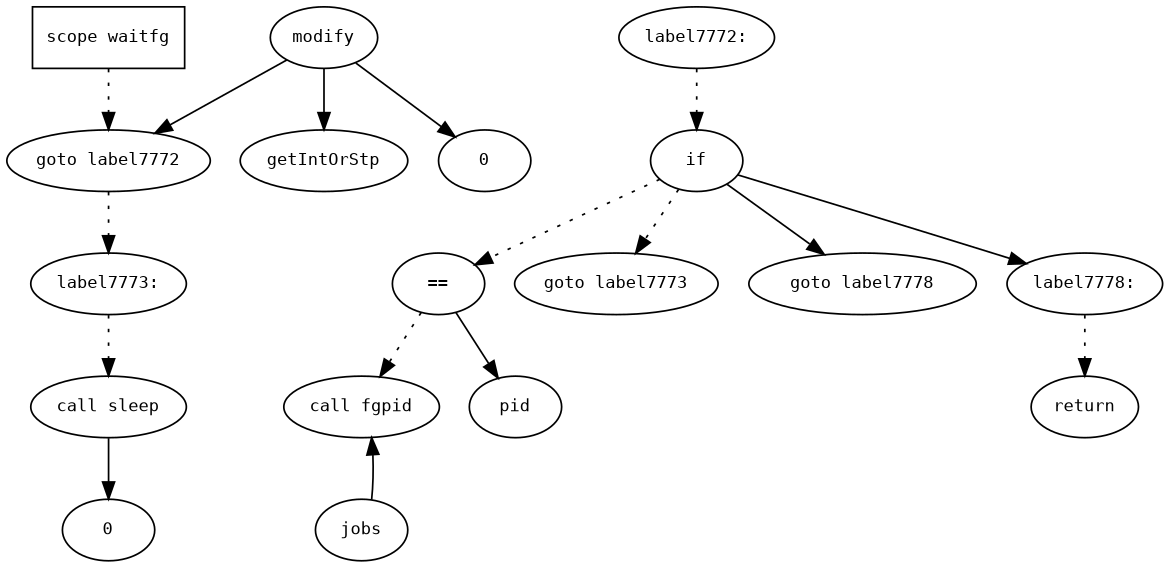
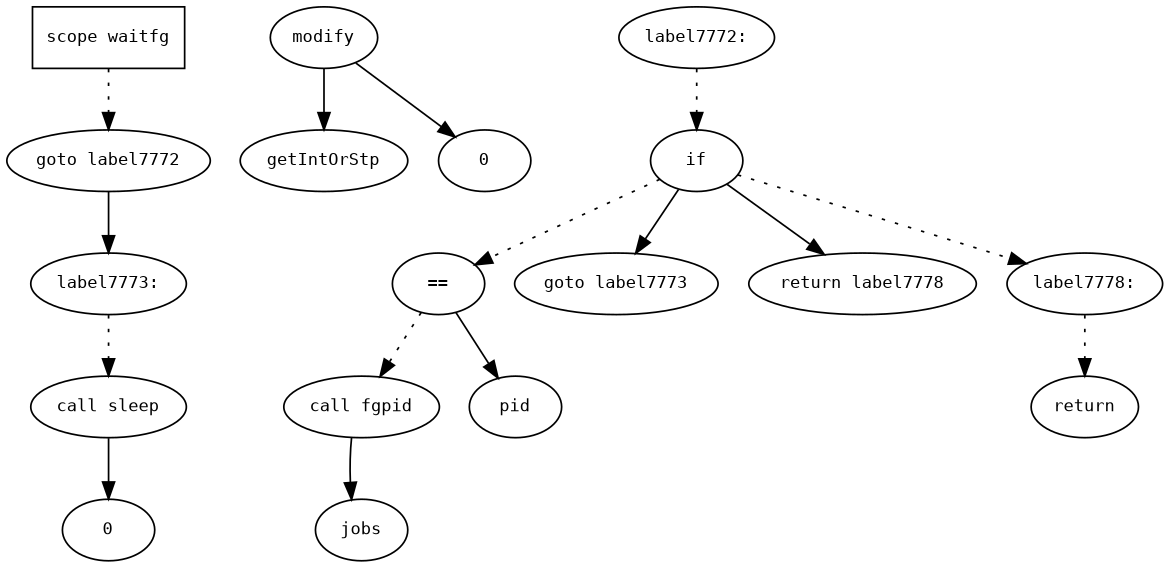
edge "modify" -> "goto label7772": removed
edge "goto label7772" -> "label7773:": style dotted -> solid
edge "if" -> "goto label7773": style dotted -> solid
edge "if" -> "label7778:": style solid -> dotted
node "goto label7778": label "goto label7778" -> "return label7778"
edge "jobs" -> "call fgpid": reversed
